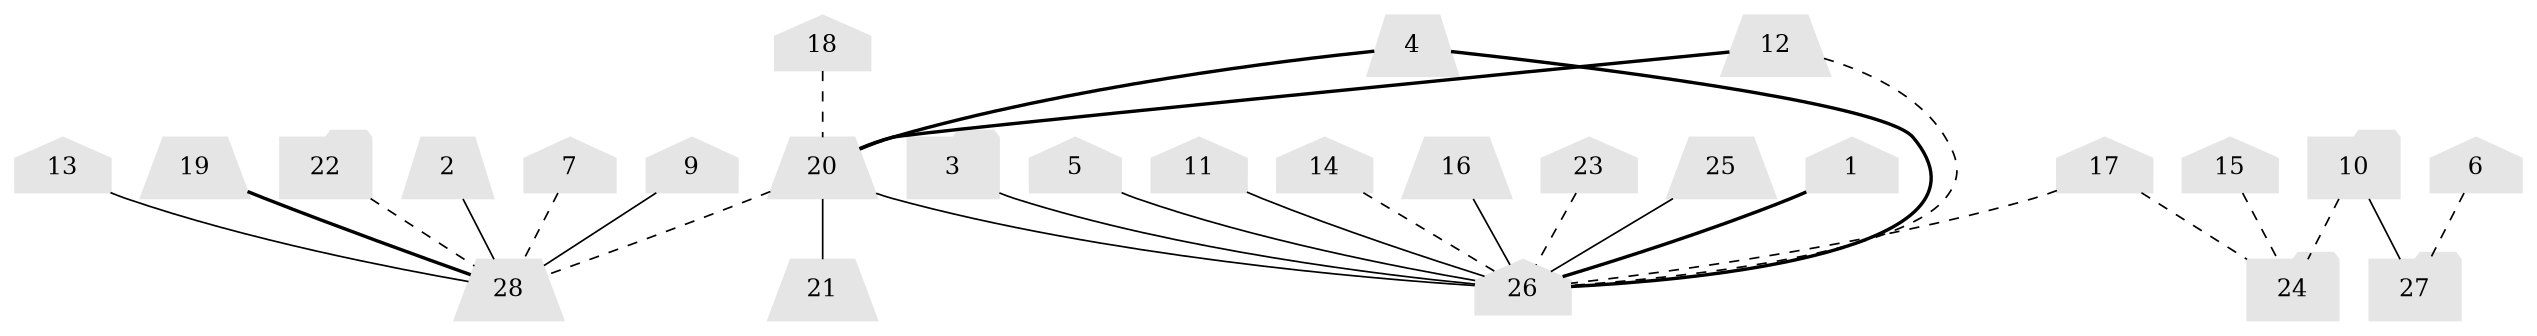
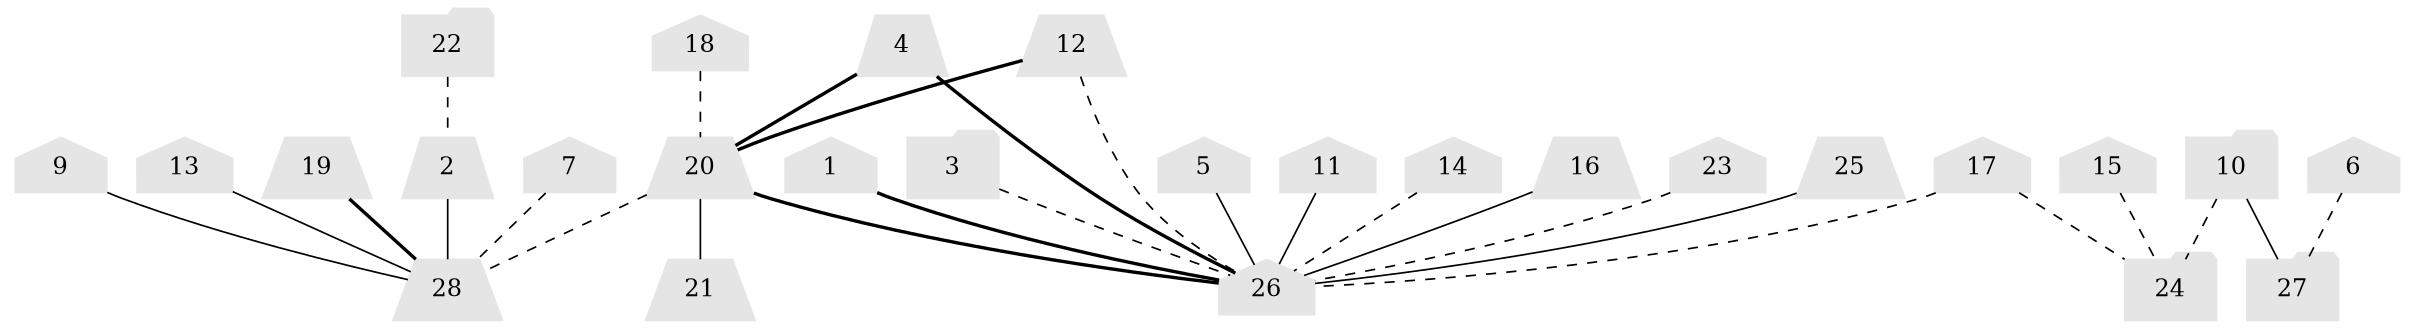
edge "22" -- "28": now "22" -- "2"
edge "3" -- "26": style solid -> dashed
edge "20" -- "26": style solid -> bold
